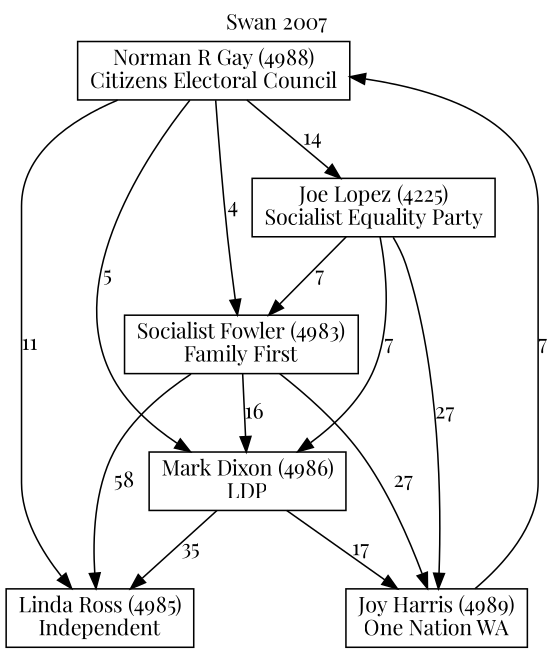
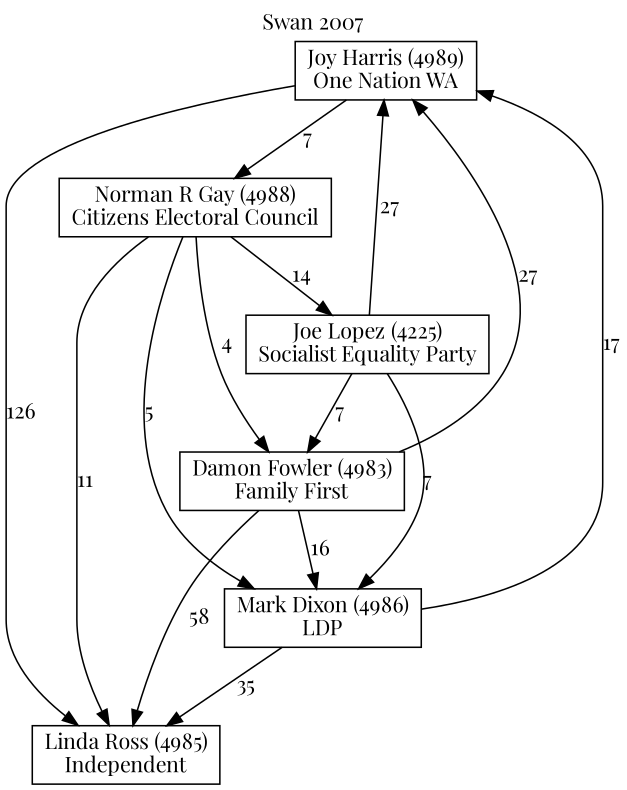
edge "Joy Harris (4989) One Nation WA" -> "Linda Ross (4985) Independent": added, label "126"
node "Socialist Fowler (4983) Family First": label "Socialist Fowler (4983) Family First" -> "Damon Fowler (4983) Family First"
